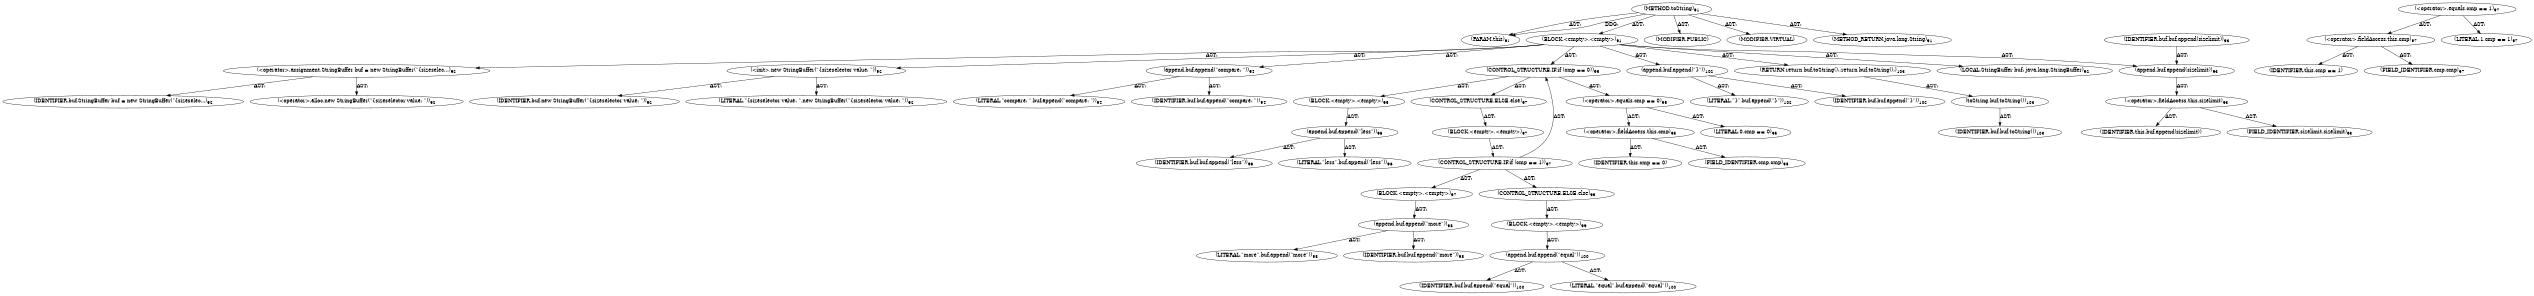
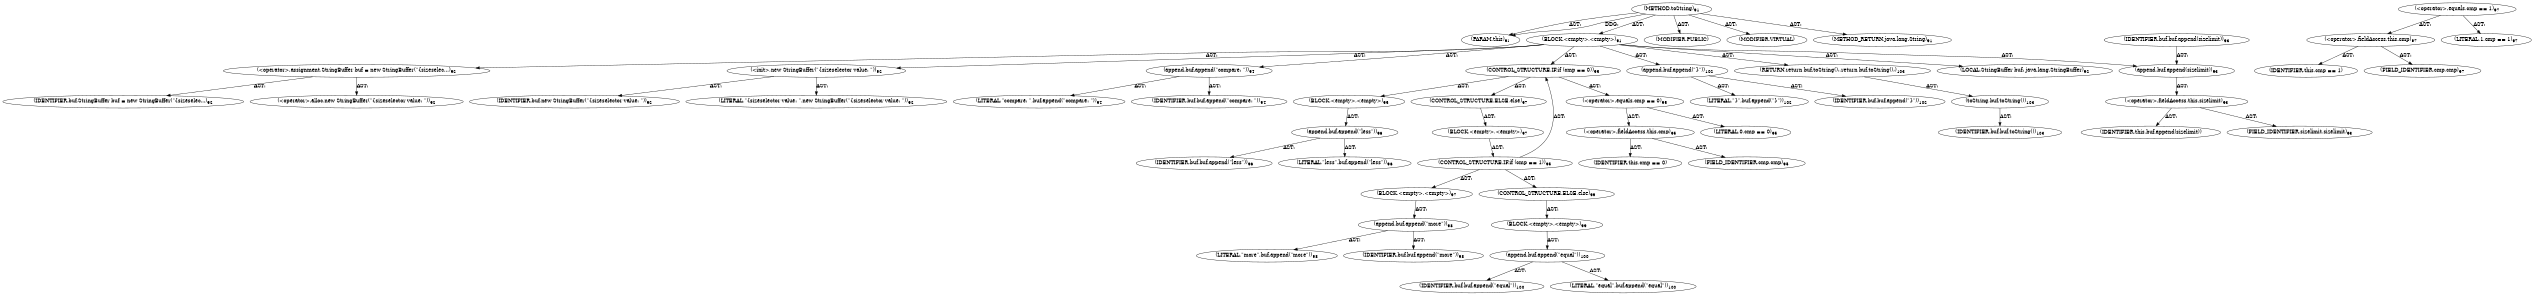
node "(CONTROL_STRUCTURE,IF,if (cmp == 1))": text "97" -> "95"
